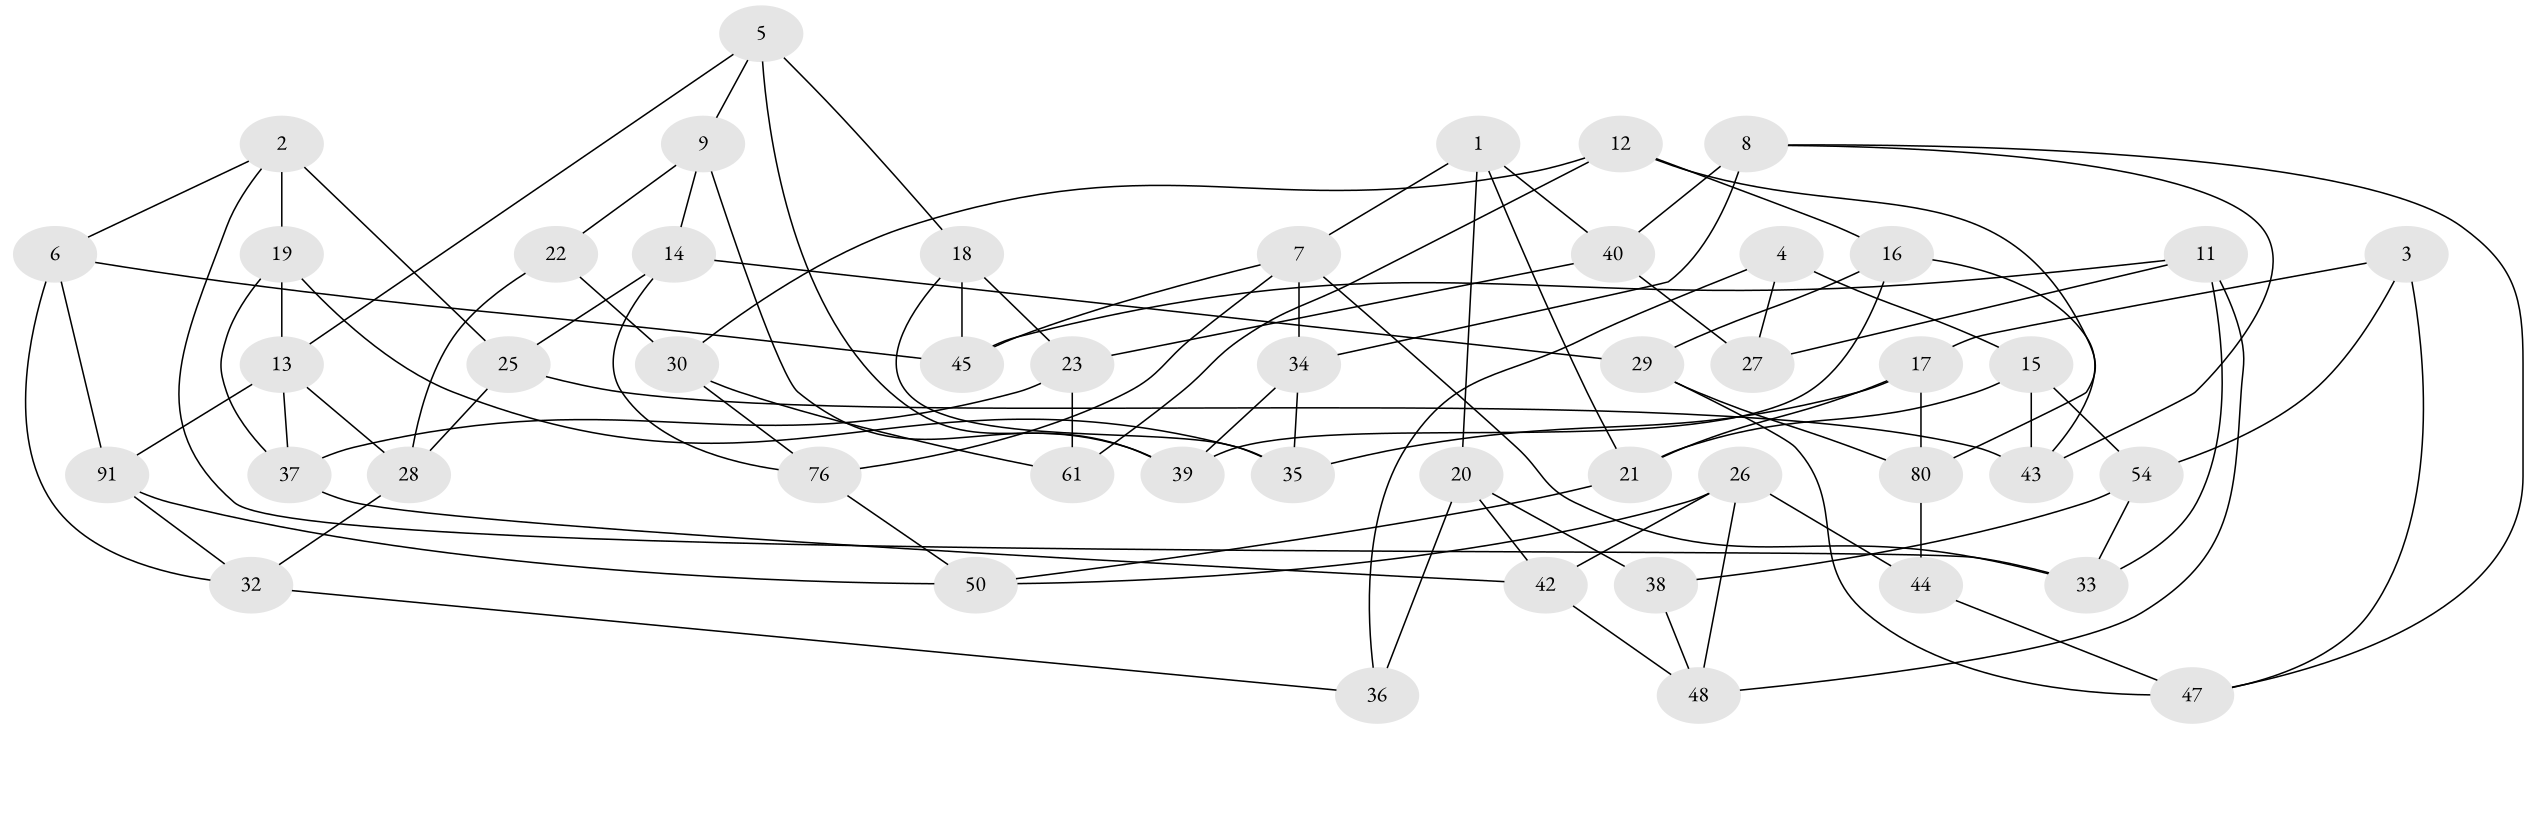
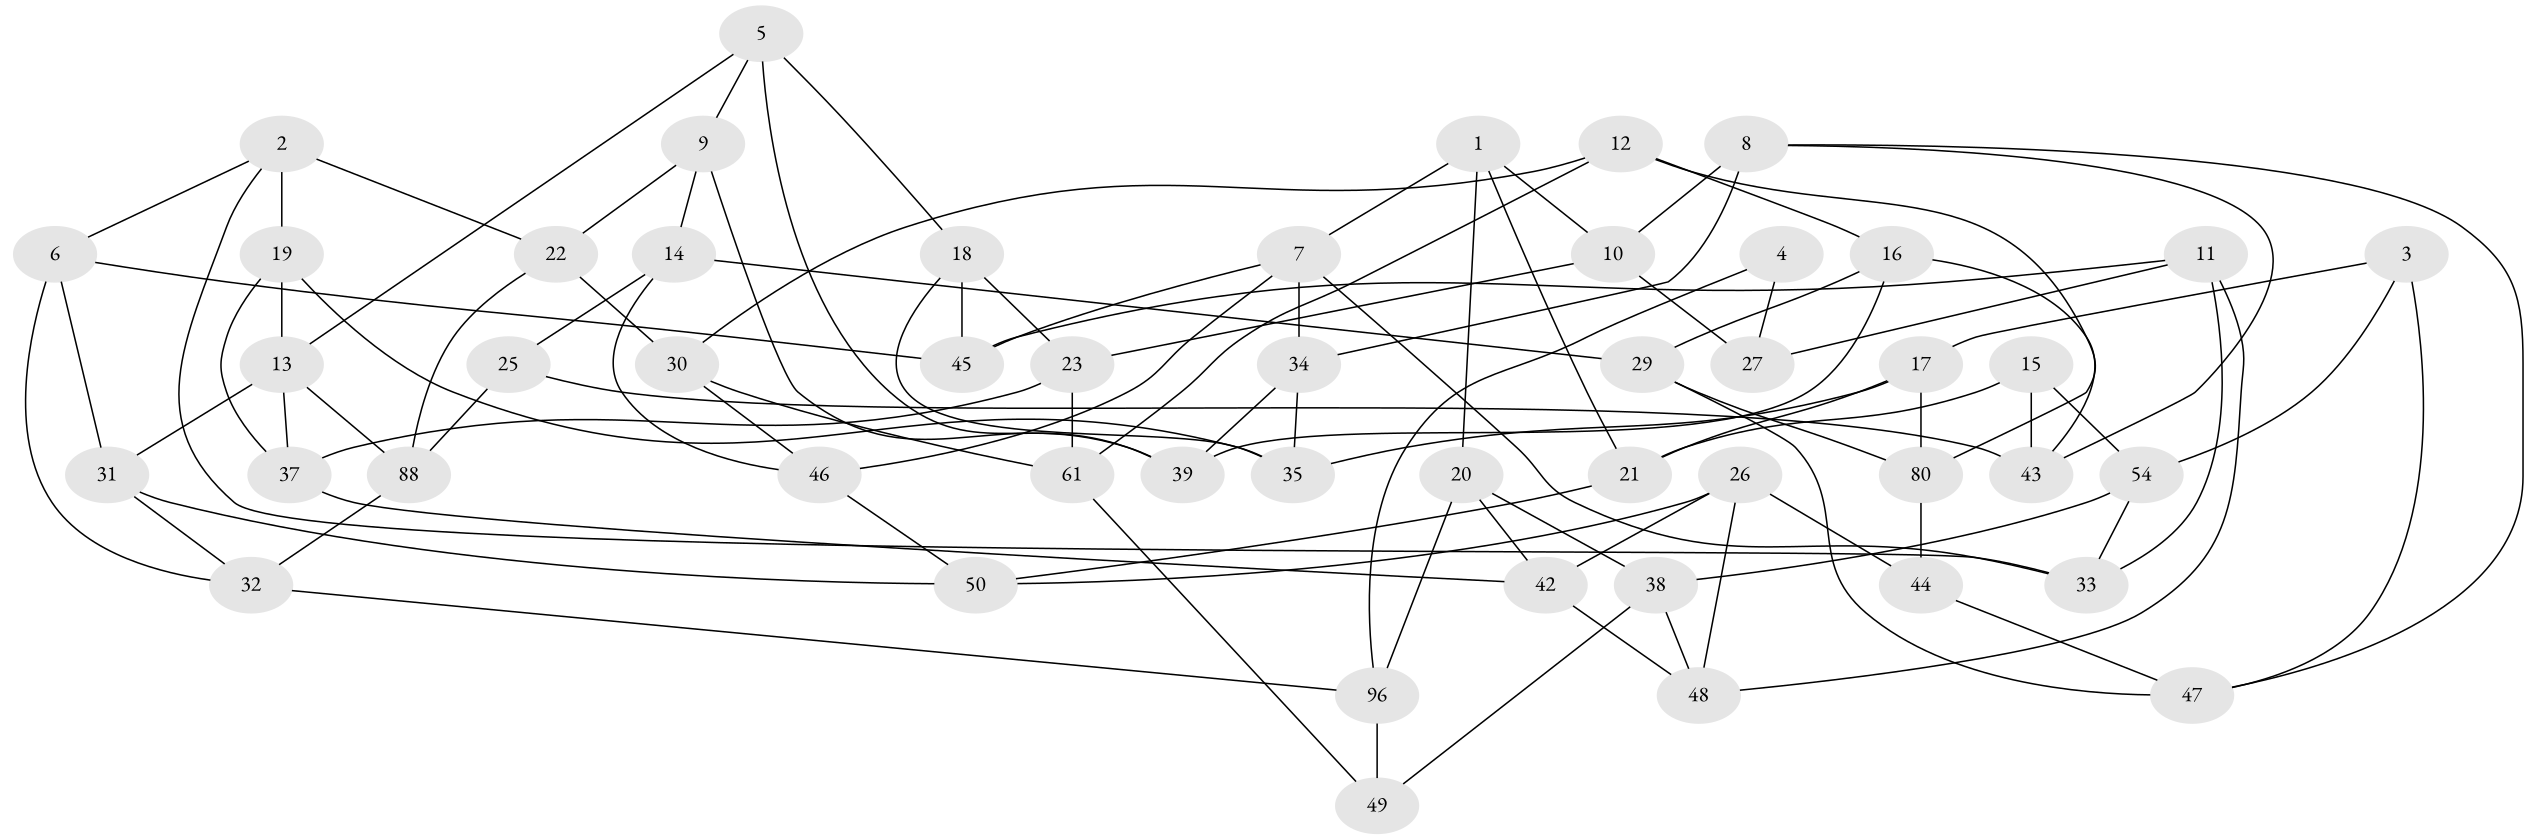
edge "2" -- "25": now "2" -- "22"
node "40": label "40" -> "10"
edge "4" -- "15": removed
node "91": label "91" -> "31"
node "28": label "28" -> "88"
node "76": label "76" -> "46"
node "36": label "36" -> "96"
node "49": added
